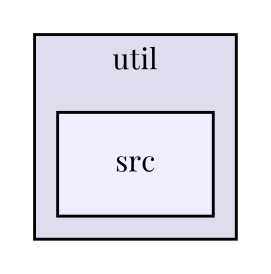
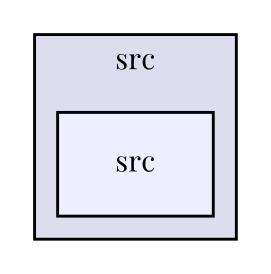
cluster "util": label "util" -> "src"
